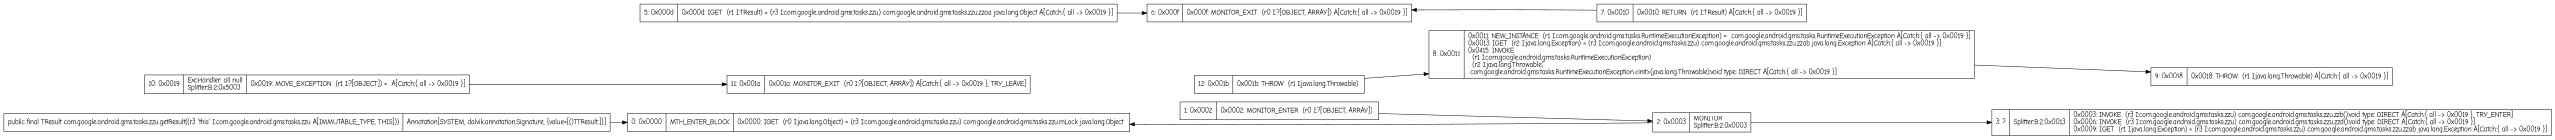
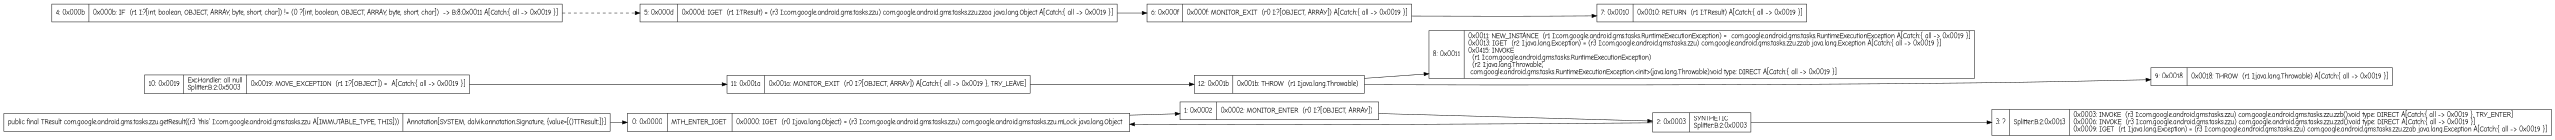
edge "7: 0x0010" -> "6: 0x000f": reversed
node "4: 0x000b": added
edge "8: 0x0011" -> "9: 0x0018": now "12: 0x001b" -> "9: 0x0018"
edge "11: 0x001a" -> "12: 0x001b": added
edge "0: 0x0000" -> "1: 0x0002": added
node "2: 0x0003": text "MONITOR" -> "SYNTHETIC"
node "0: 0x0000": text "MTH_ENTER_BLOCK" -> "MTH_ENTER_IGET"
